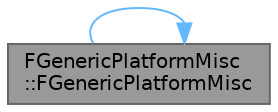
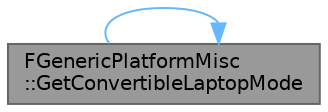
node "FGenericPlatformMisc ::FGenericPlatformMisc": label "FGenericPlatformMisc ::FGenericPlatformMisc" -> "FGenericPlatformMisc ::GetConvertibleLaptopMode"
